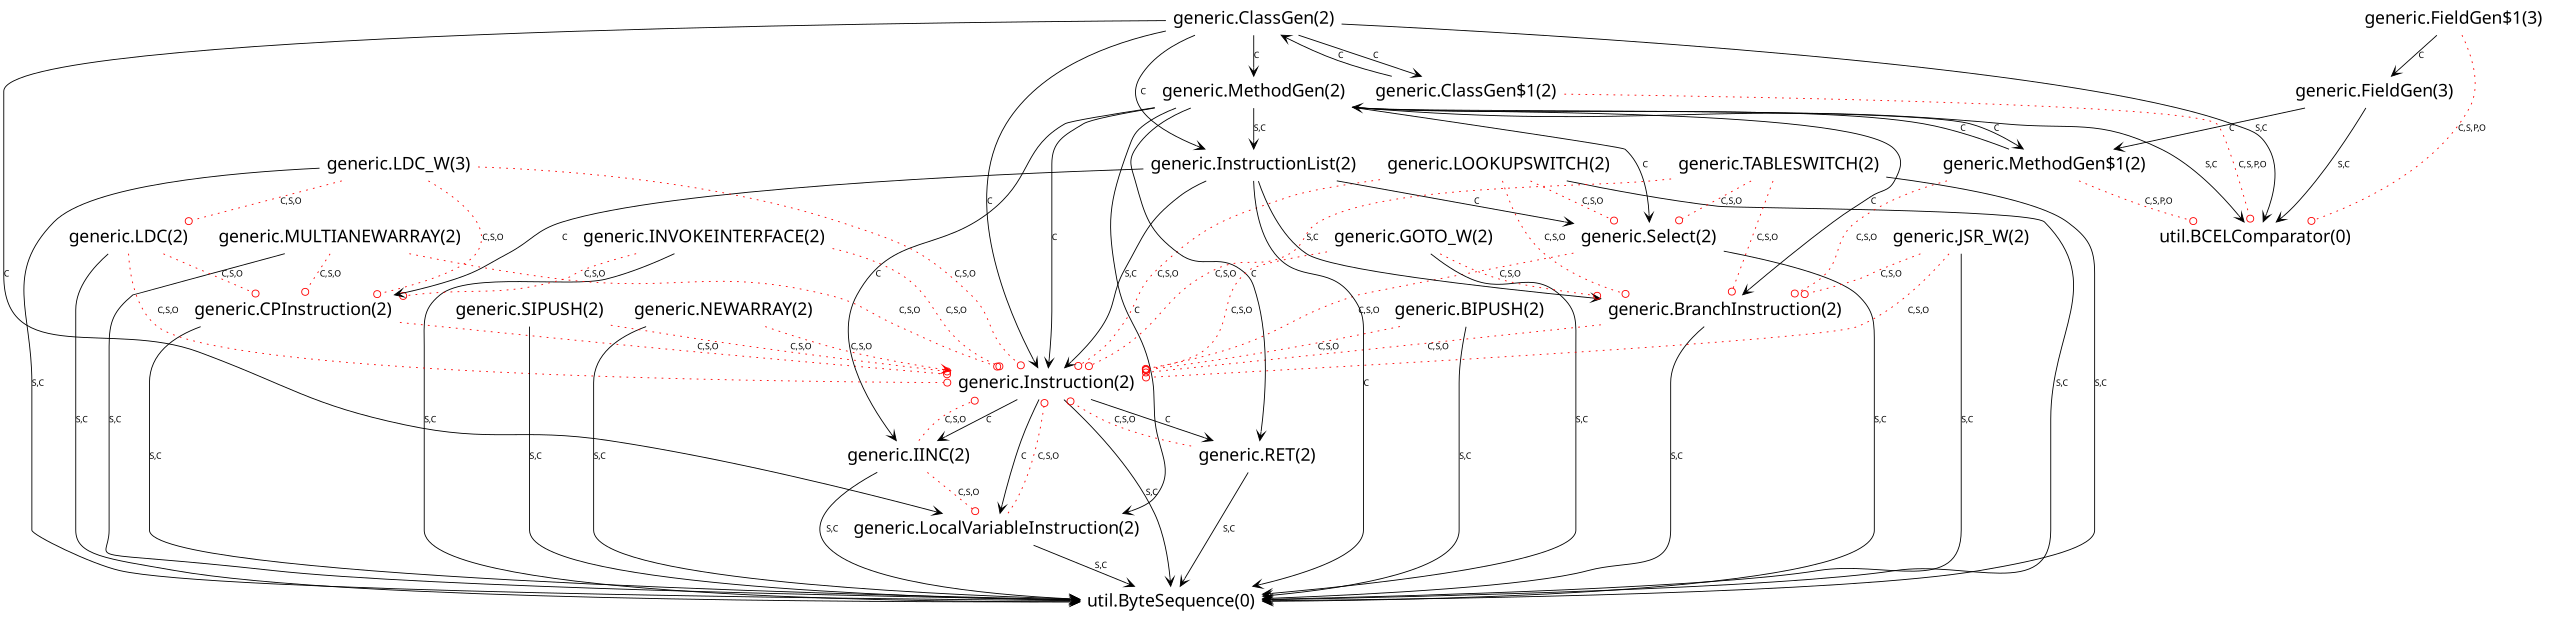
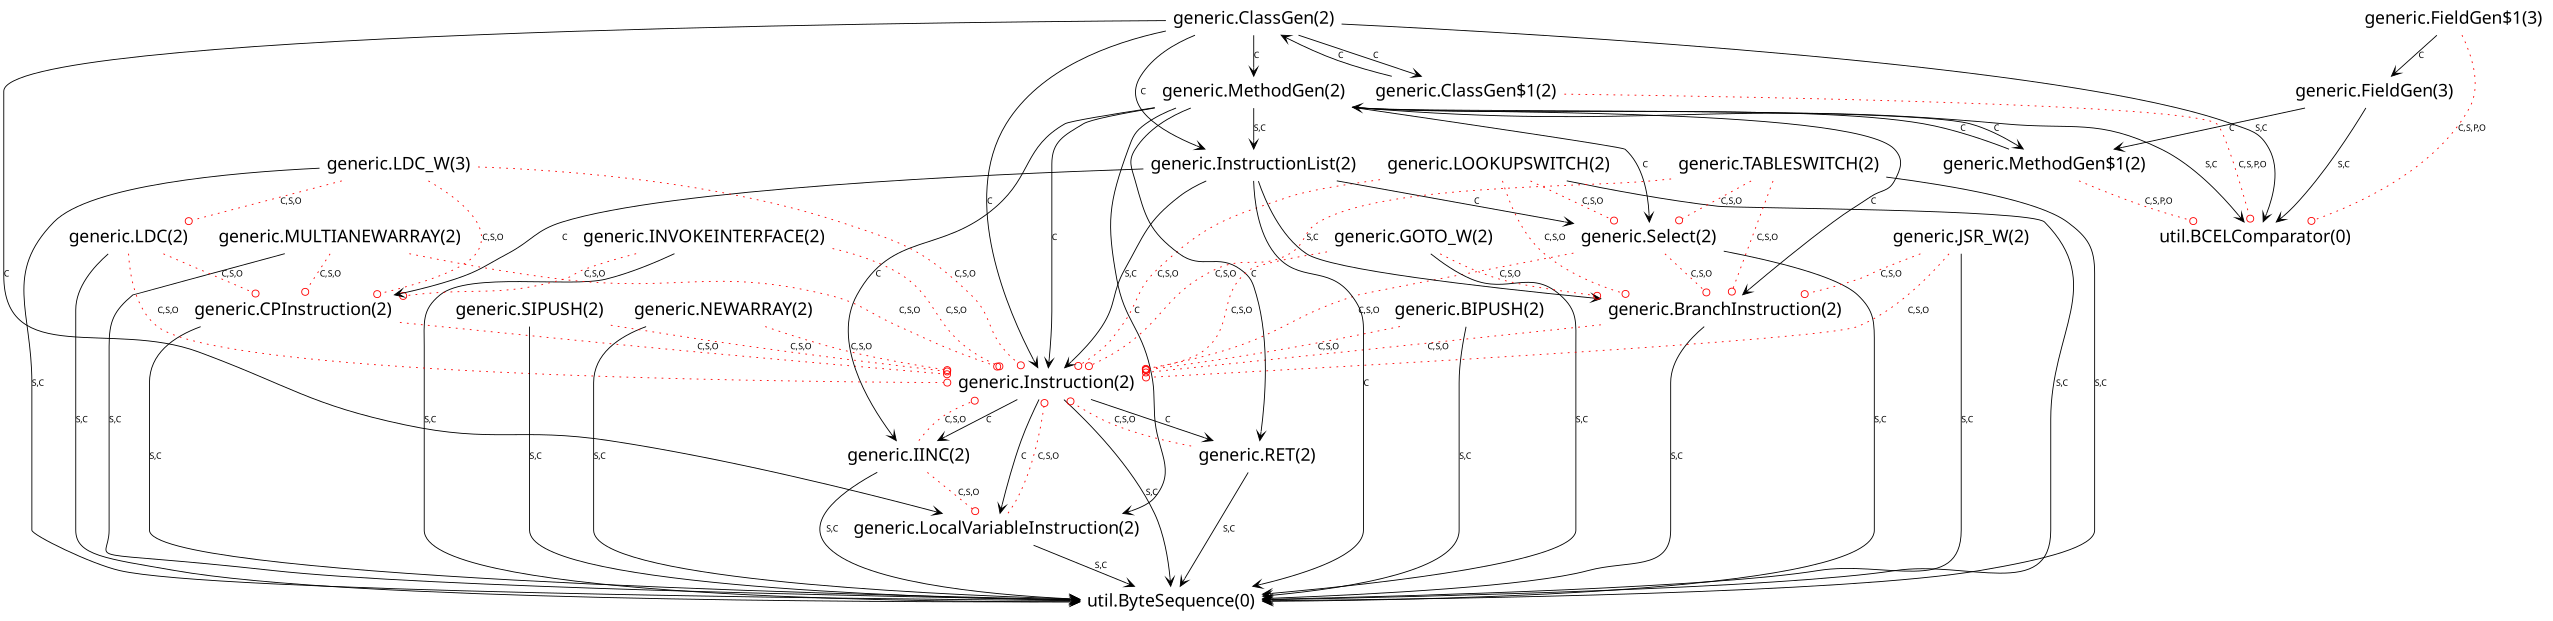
edge "generic.MethodGen$1(2)" -> "generic.BranchInstruction(2)": now "generic.Select(2)" -> "generic.BranchInstruction(2)"
edge "generic.NEWARRAY(2)" -> "generic.Instruction(2)": arrowhead vee -> odot
